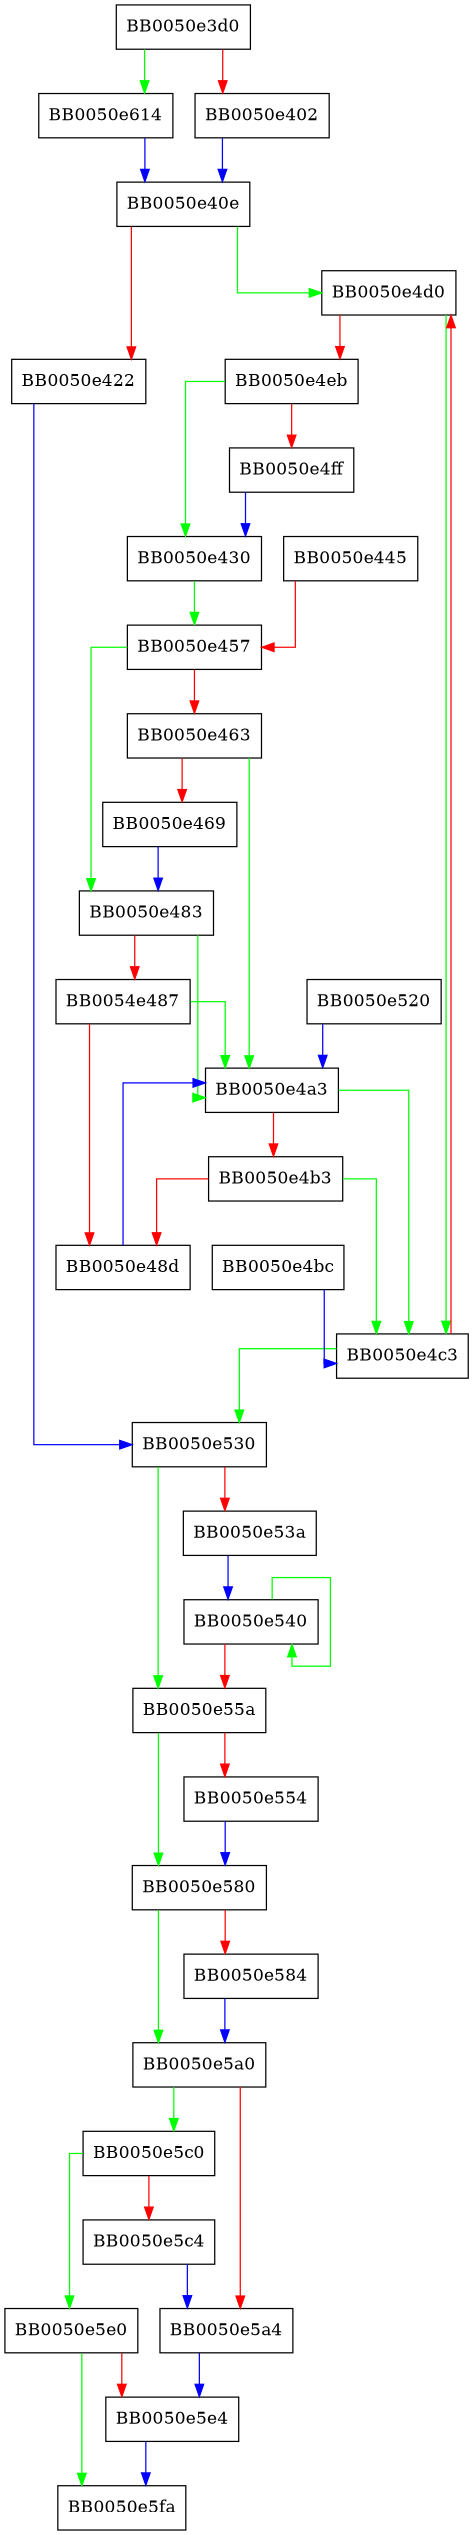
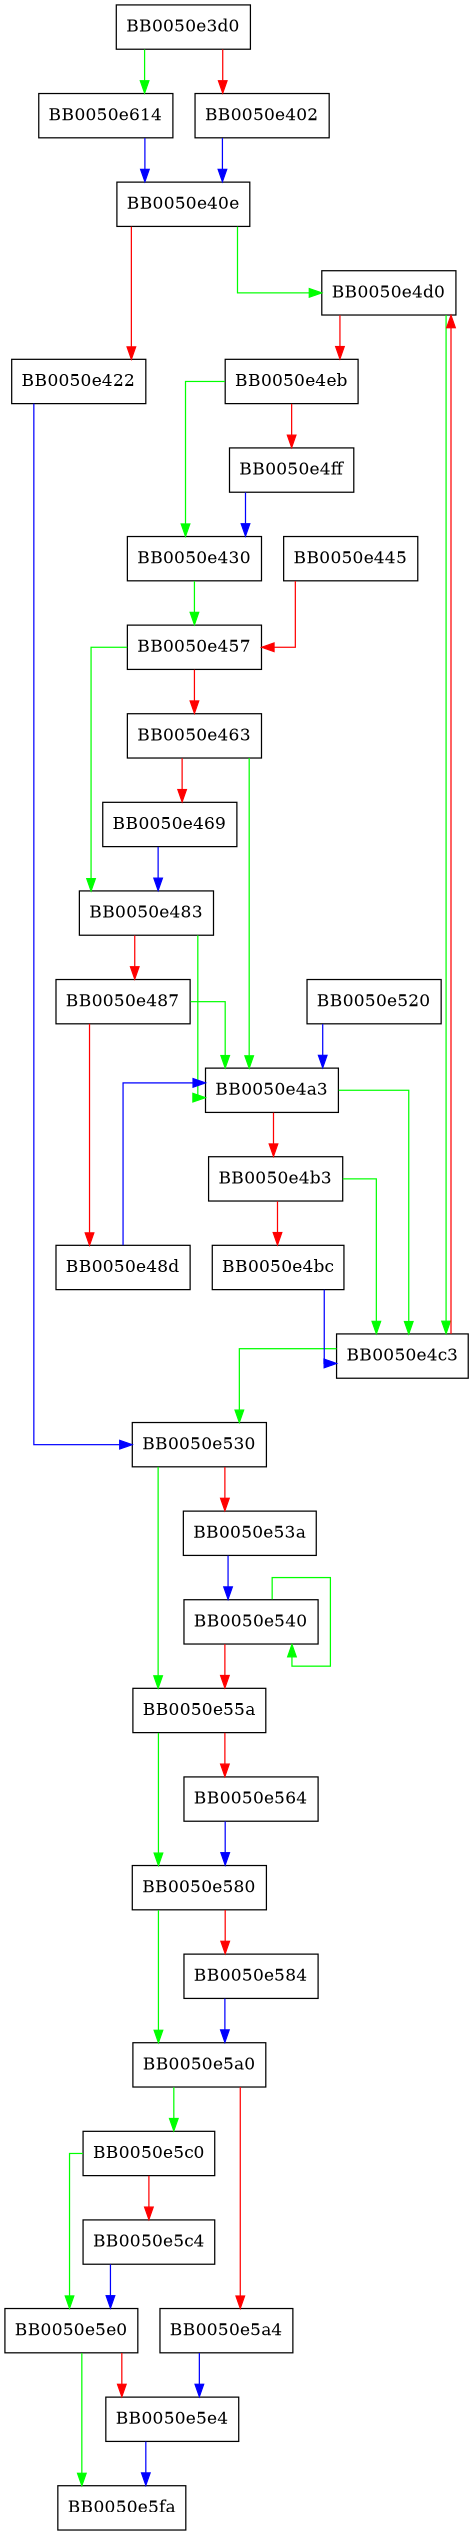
node "BB0054e487": label "BB0054e487" -> "BB0050e487"
edge "BB0050e4b3" -> "BB0050e48d": now "BB0050e4b3" -> "BB0050e4bc"
node "BB0050e554": label "BB0050e554" -> "BB0050e564"
edge "BB0050e5c4" -> "BB0050e5a4": now "BB0050e5c4" -> "BB0050e5e0"
